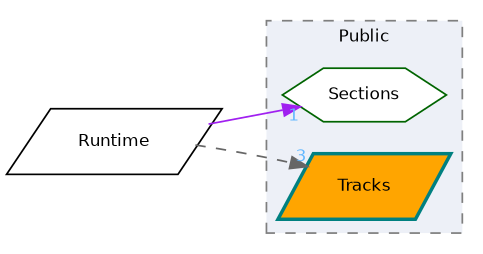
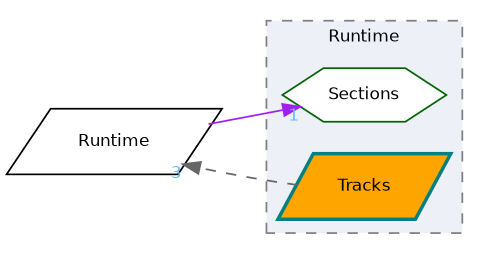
cluster "Public": label "Public" -> "Runtime"
edge "Runtime" -> "Tracks": reversed
